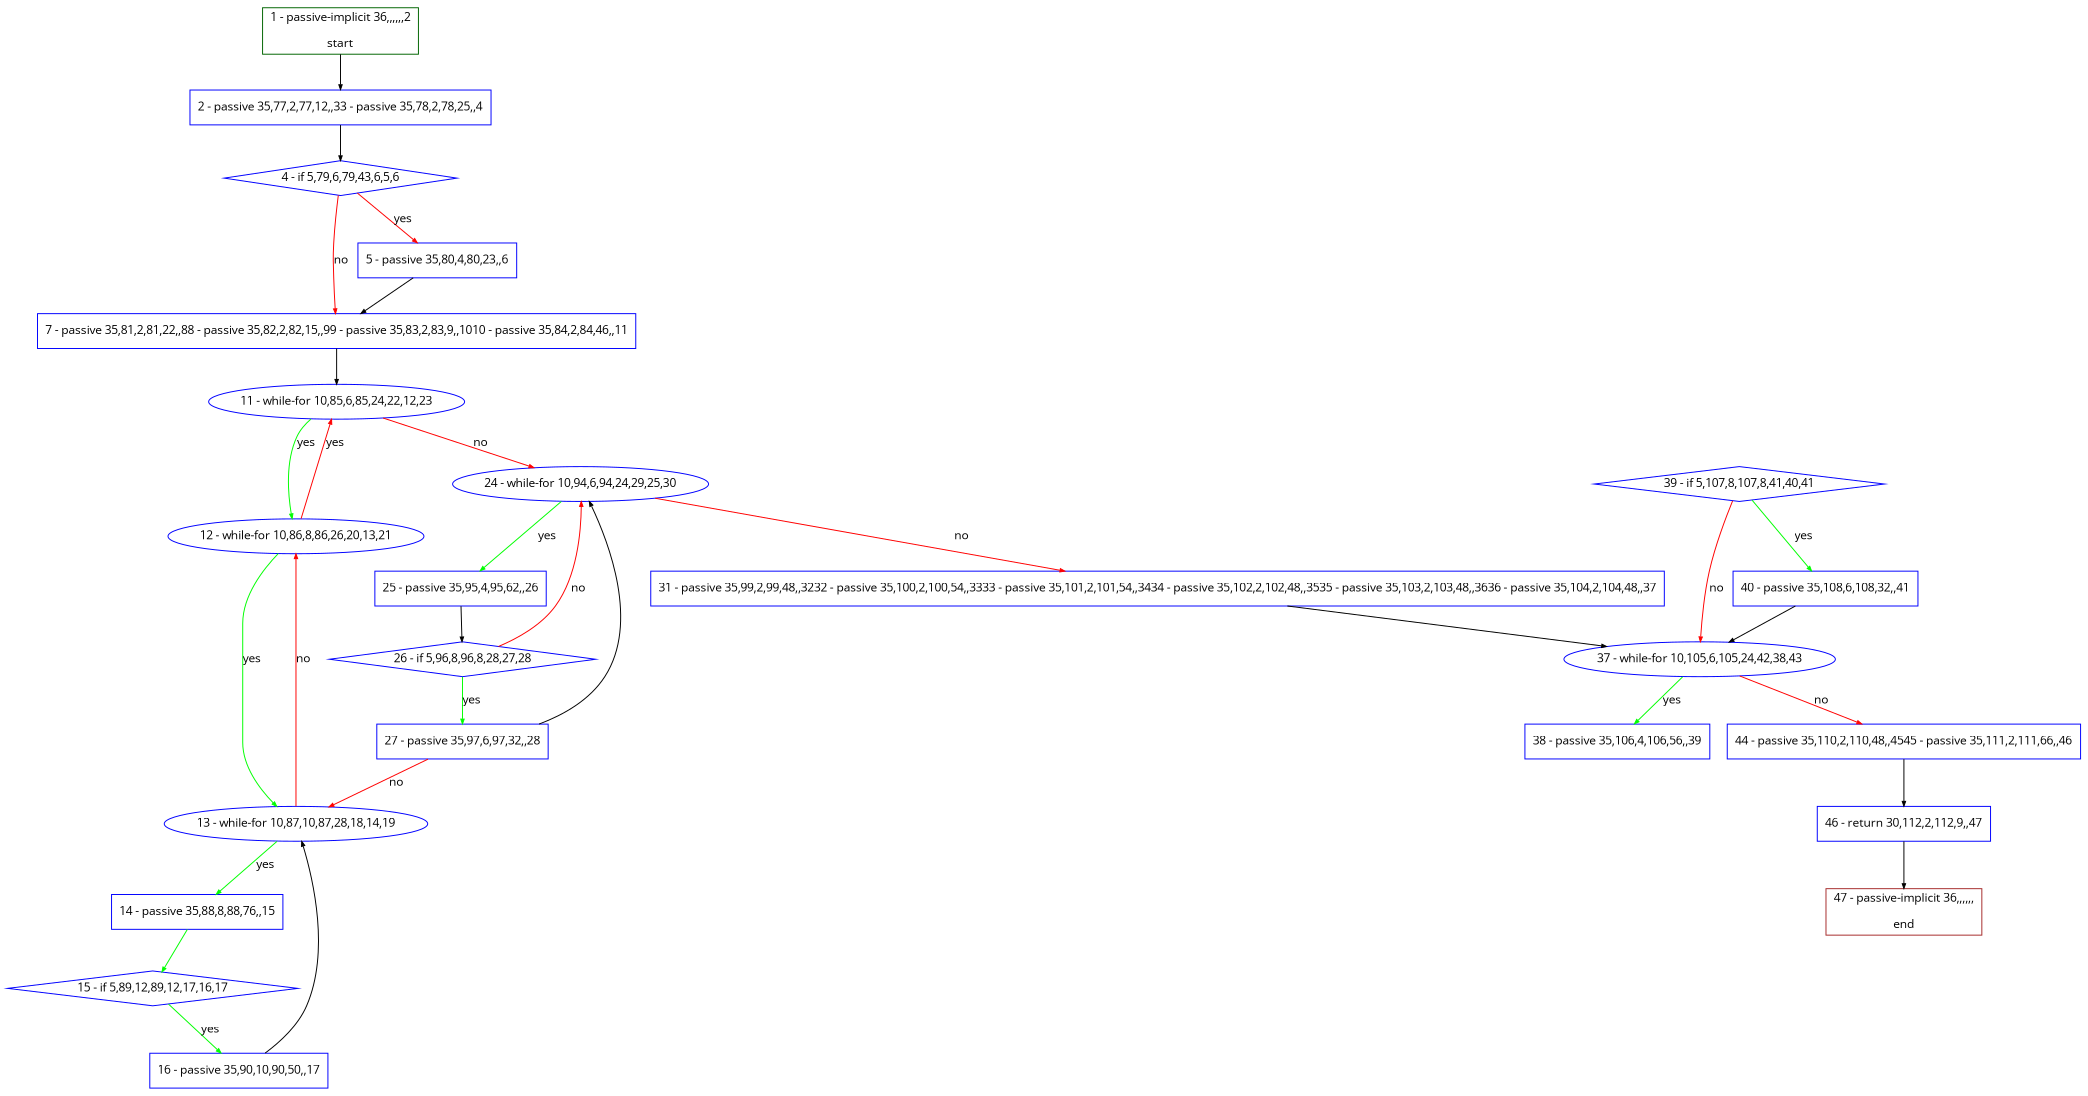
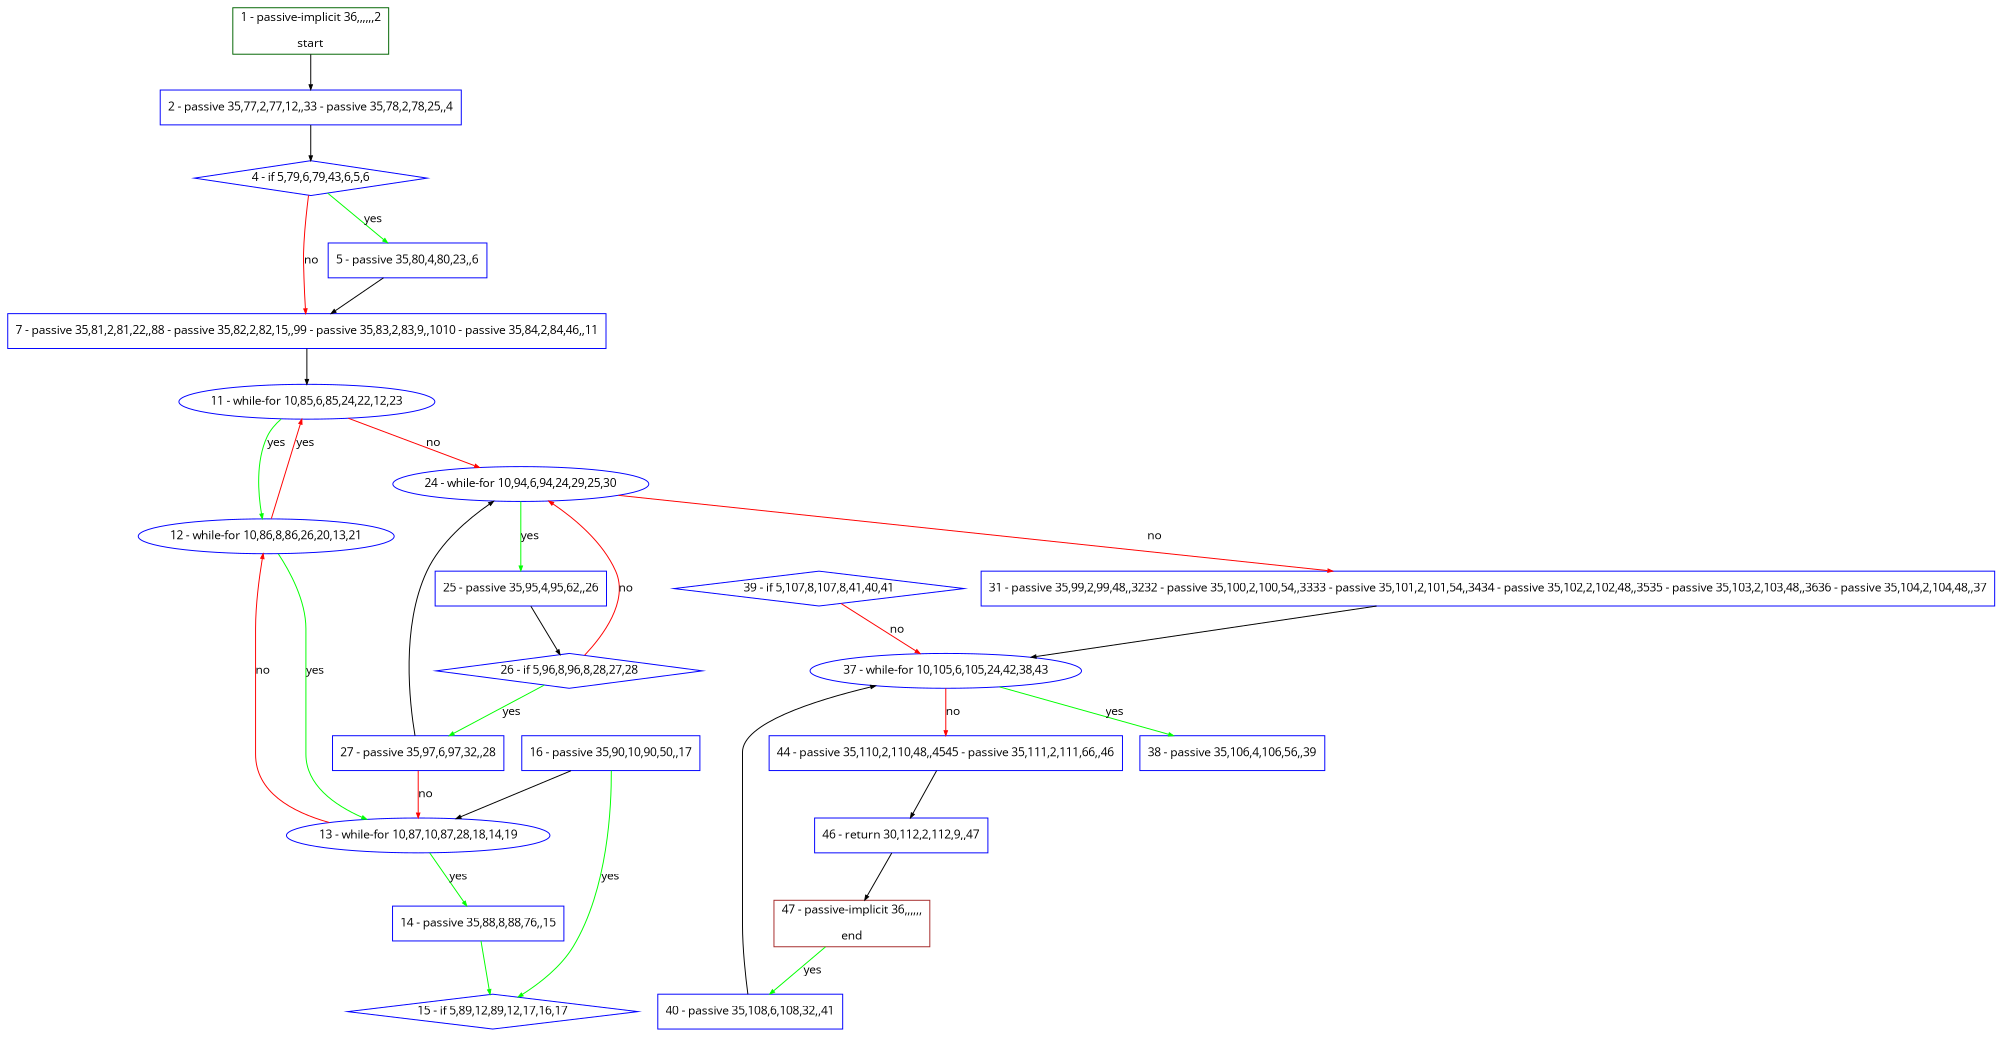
edge "4 - if 5,79,6,79,43,6,5,6" -> "5 - passive 35,80,4,80,23,,6": color #ff0000 -> #00ff00
edge "39 - if 5,107,8,107,8,41,40,41" -> "40 - passive 35,108,6,108,32,,41": now "47 - passive-implicit 36,,,,,, end" -> "40 - passive 35,108,6,108,32,,41"
edge "15 - if 5,89,12,89,12,17,16,17" -> "16 - passive 35,90,10,90,50,,17": reversed
